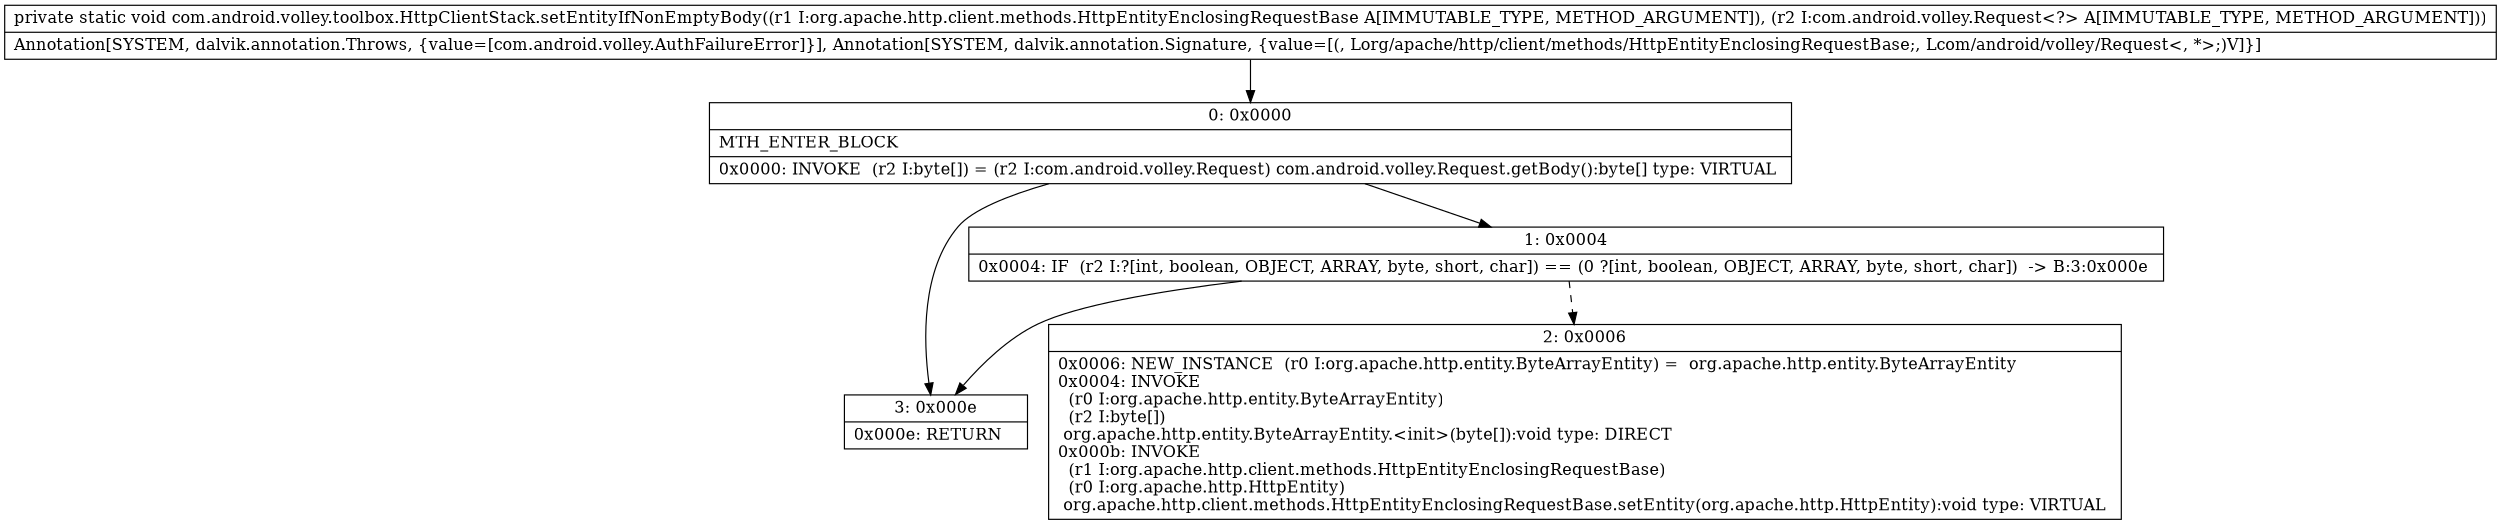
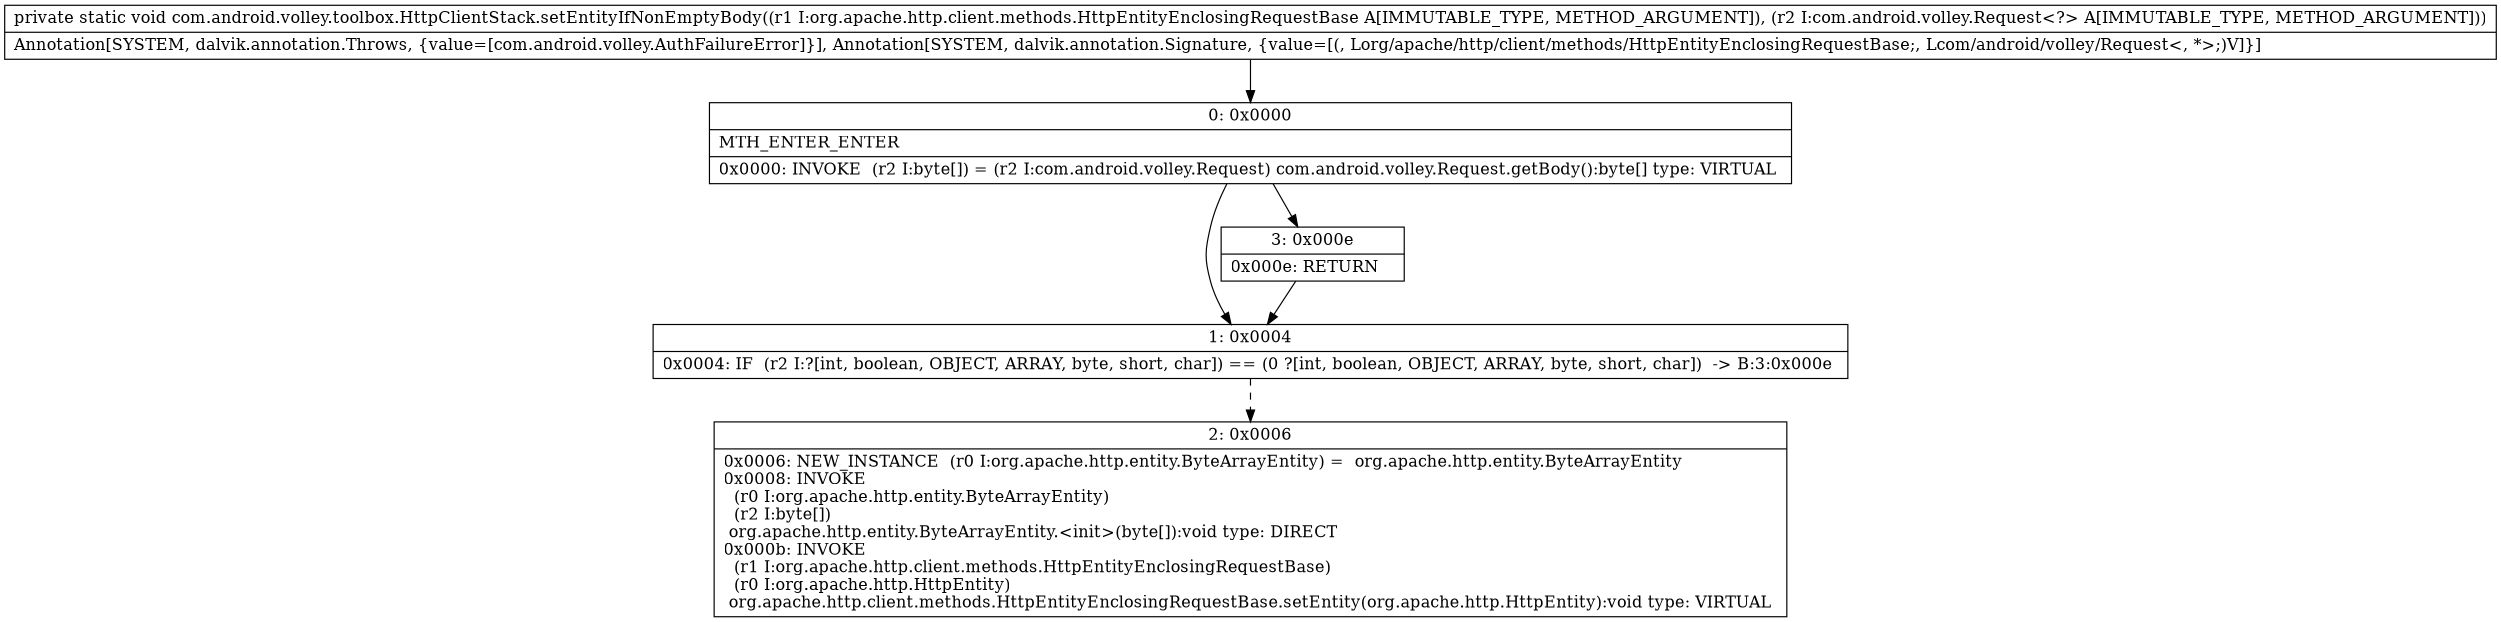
node "0: 0x0000": text "MTH_ENTER_BLOCK" -> "MTH_ENTER_ENTER"
edge "1: 0x0004" -> "3: 0x000e": reversed
node "2: 0x0006": text "0x0004: INVOKE" -> "0x0008: INVOKE"
